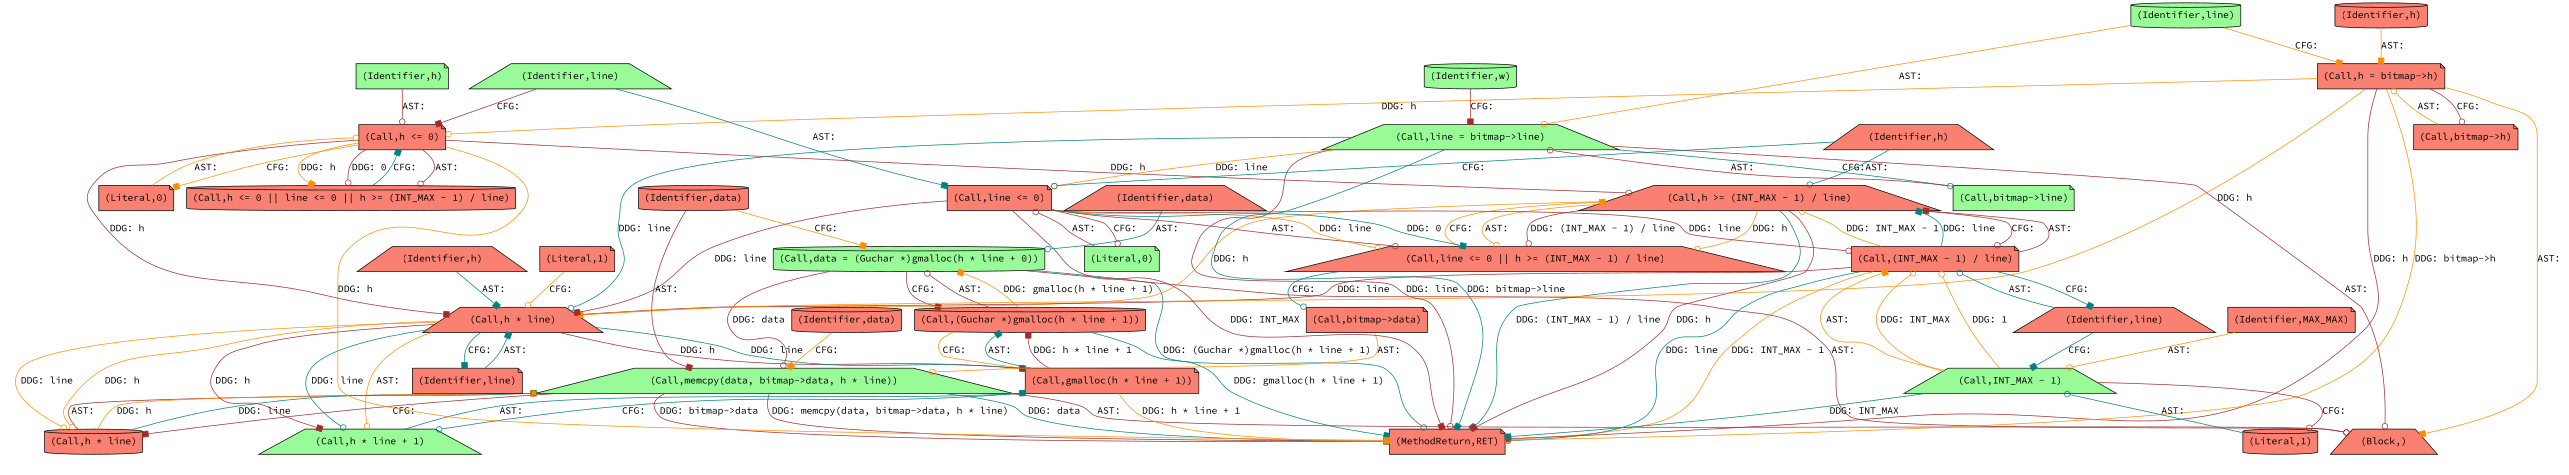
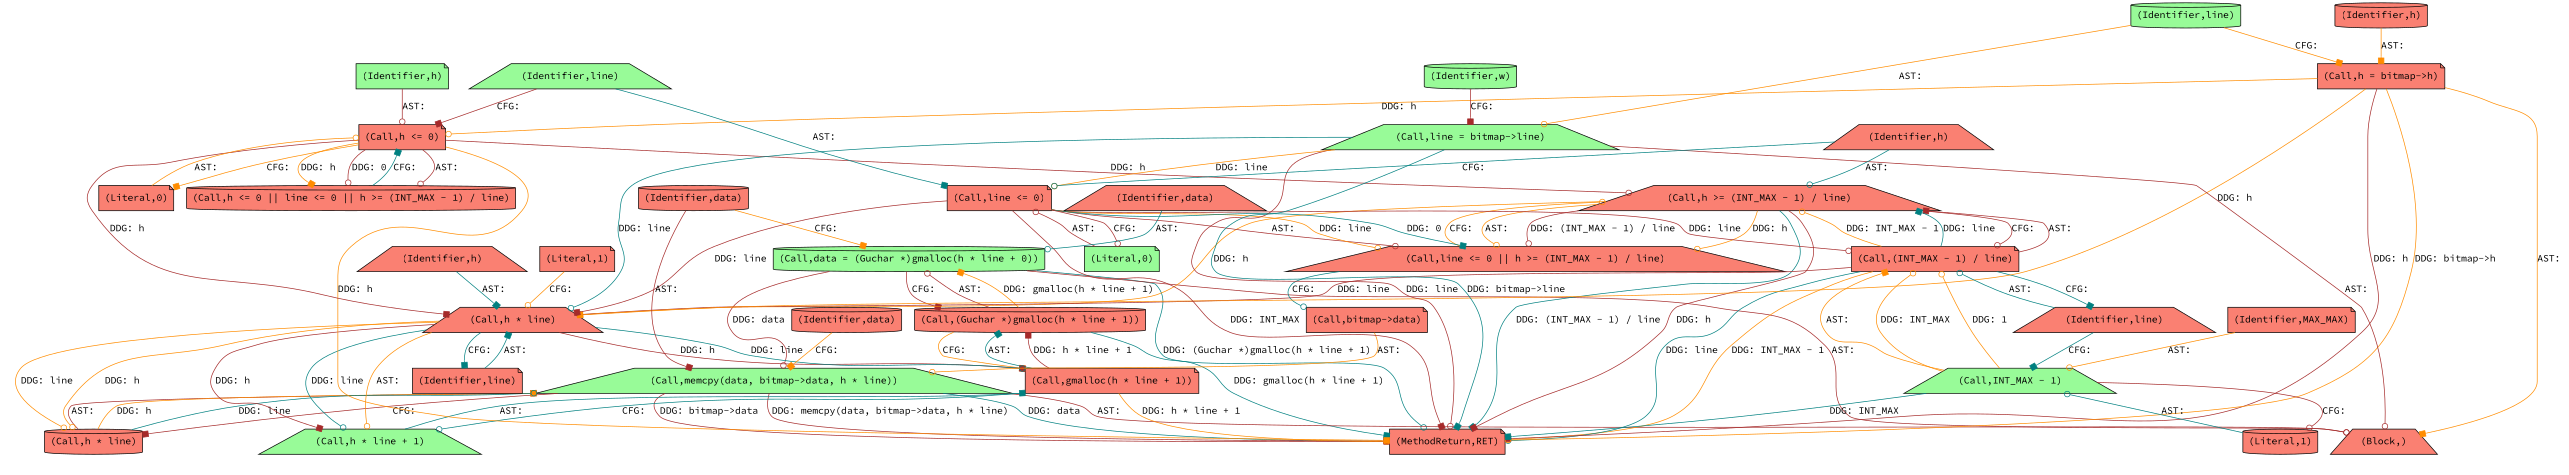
node "(Call,bitmap->h)": removed
node "(Call,bitmap->line)": removed
edge "(Call,line <= 0 || h >= (INT_MAX - 1) / line)" -> "(Call,h >= (INT_MAX - 1) / line)": arrowhead box -> odot
